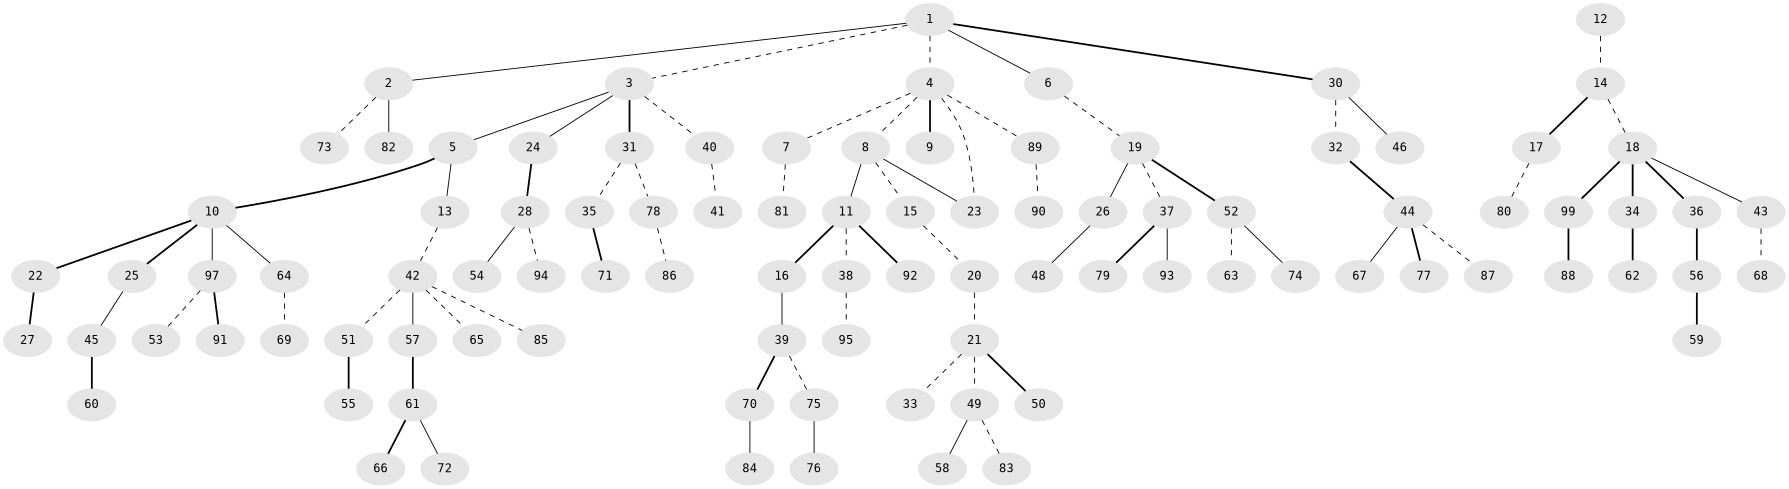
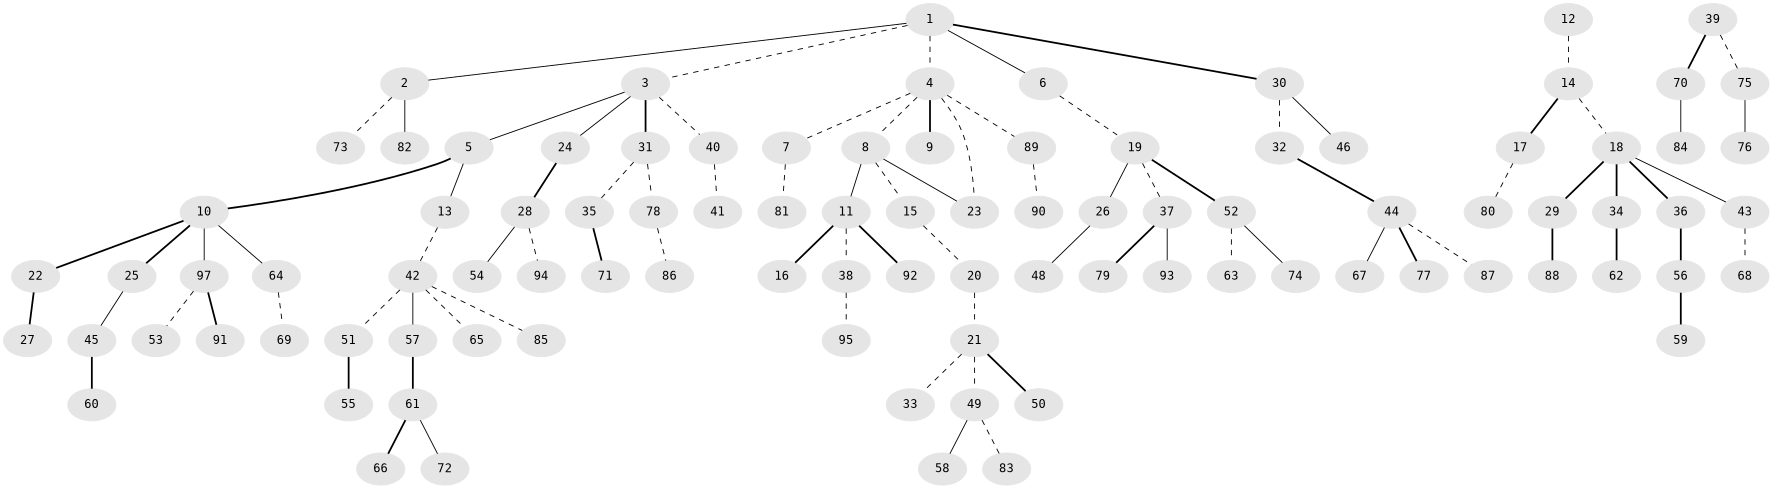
node "99": label "99" -> "29"
edge "16" -- "39": removed
